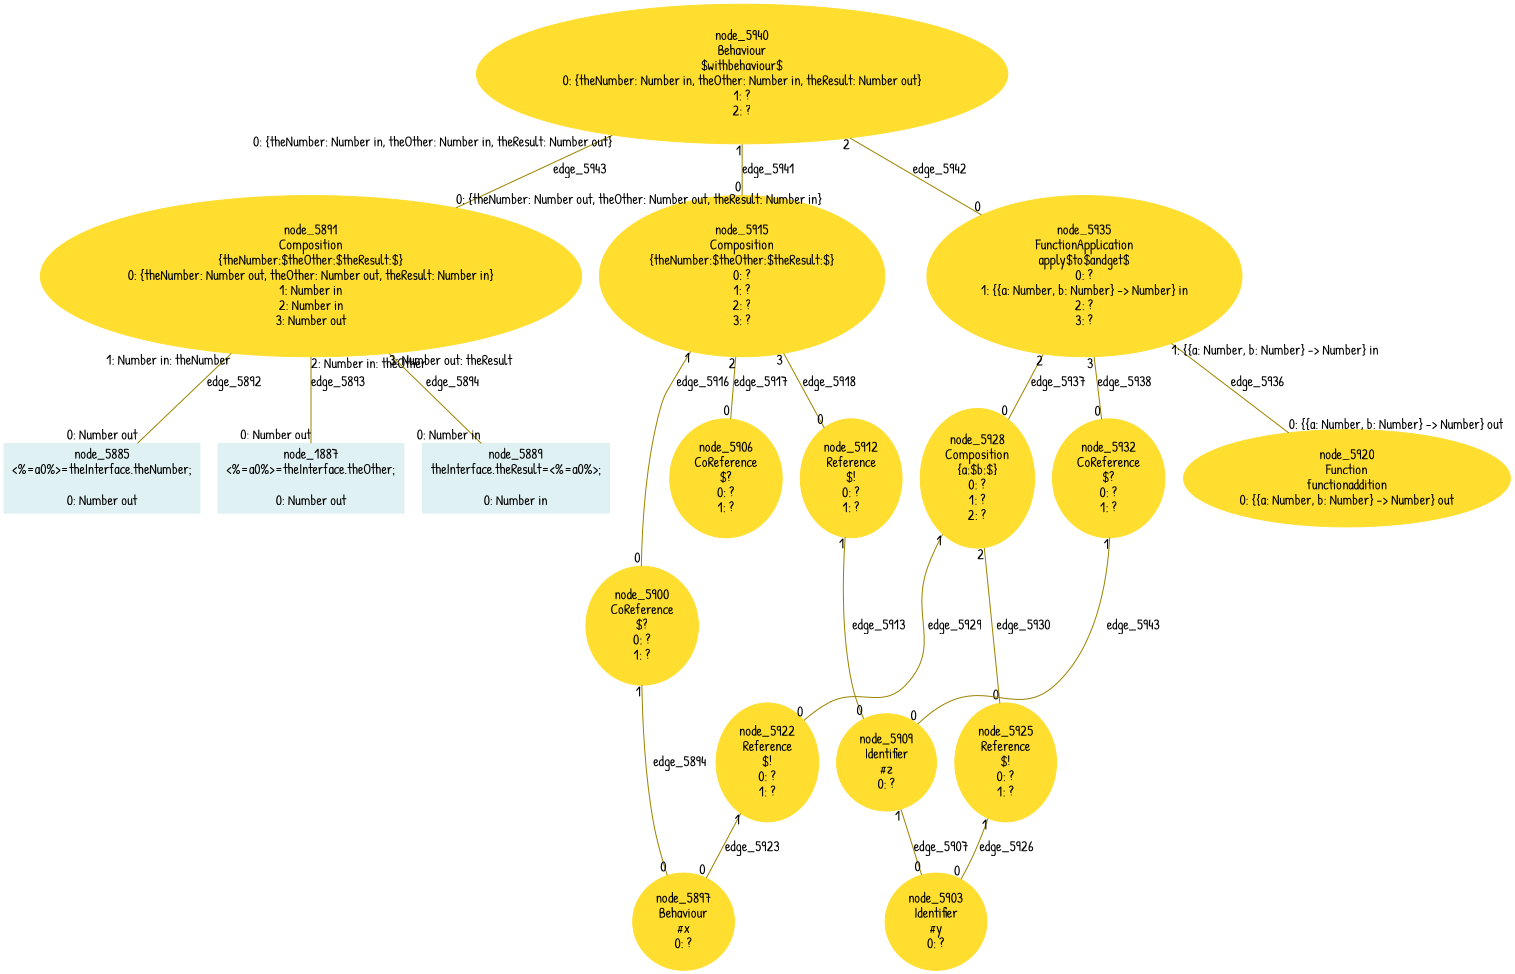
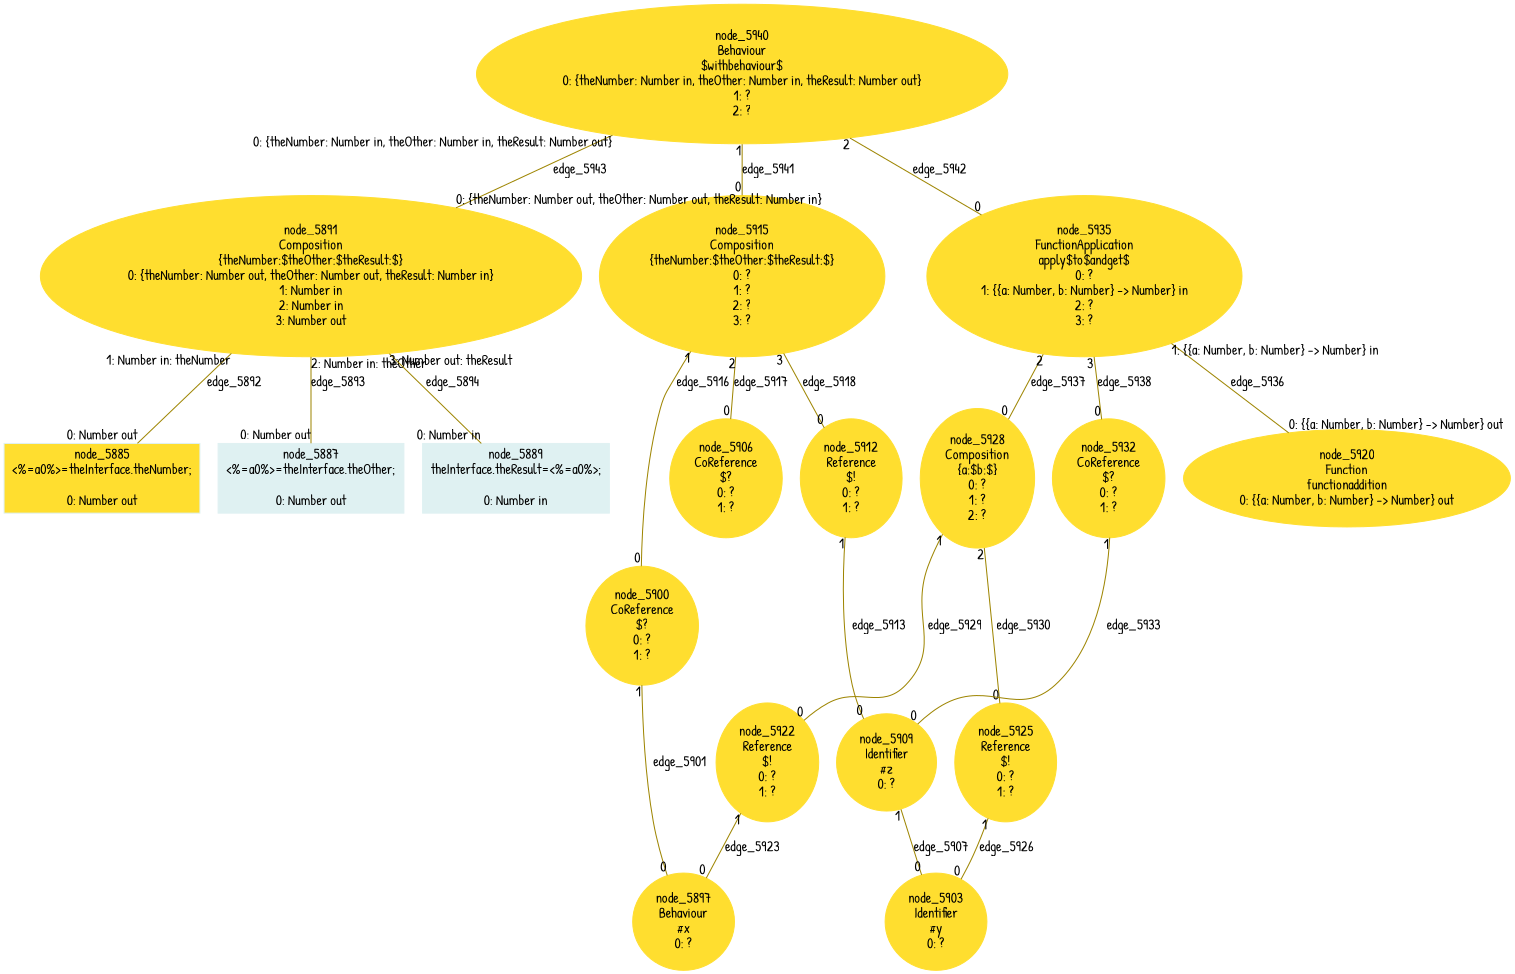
node "node_5885 <%=a0%>=theInterface.theNumber; 0: Number out": fillcolor #dff1f2 -> #ffde2f
node "node_1887 <%=a0%>=theInterface.theOther; 0: Number out": label "node_1887 <%=a0%>=theInterface.theOther; 0: Number out" -> "node_5887 <%=a0%>=theInterface.theOther; 0: Number out"
edge "node_5932 CoReference $? 0: ? 1: ?" -- "node_5909 Identifier #z 0: ?": label "edge_5943" -> "edge_5933"
edge "node_5900 CoReference $? 0: ? 1: ?" -- "node_5897 Behaviour #x 0: ?": label "edge_5894" -> "edge_5901"
